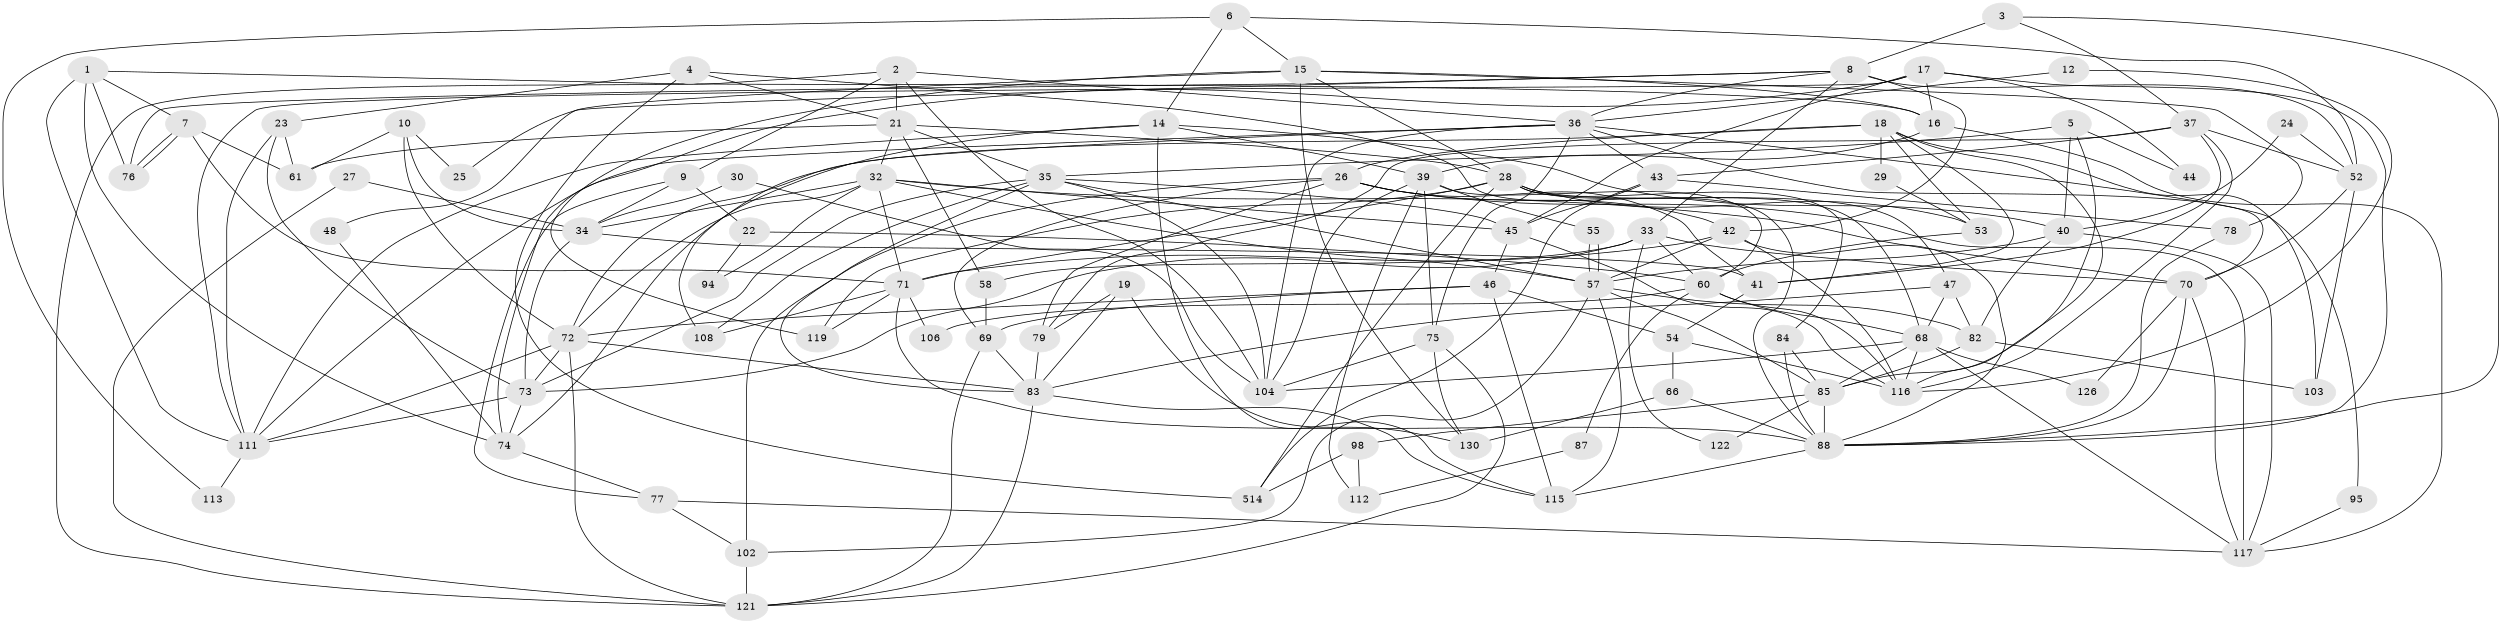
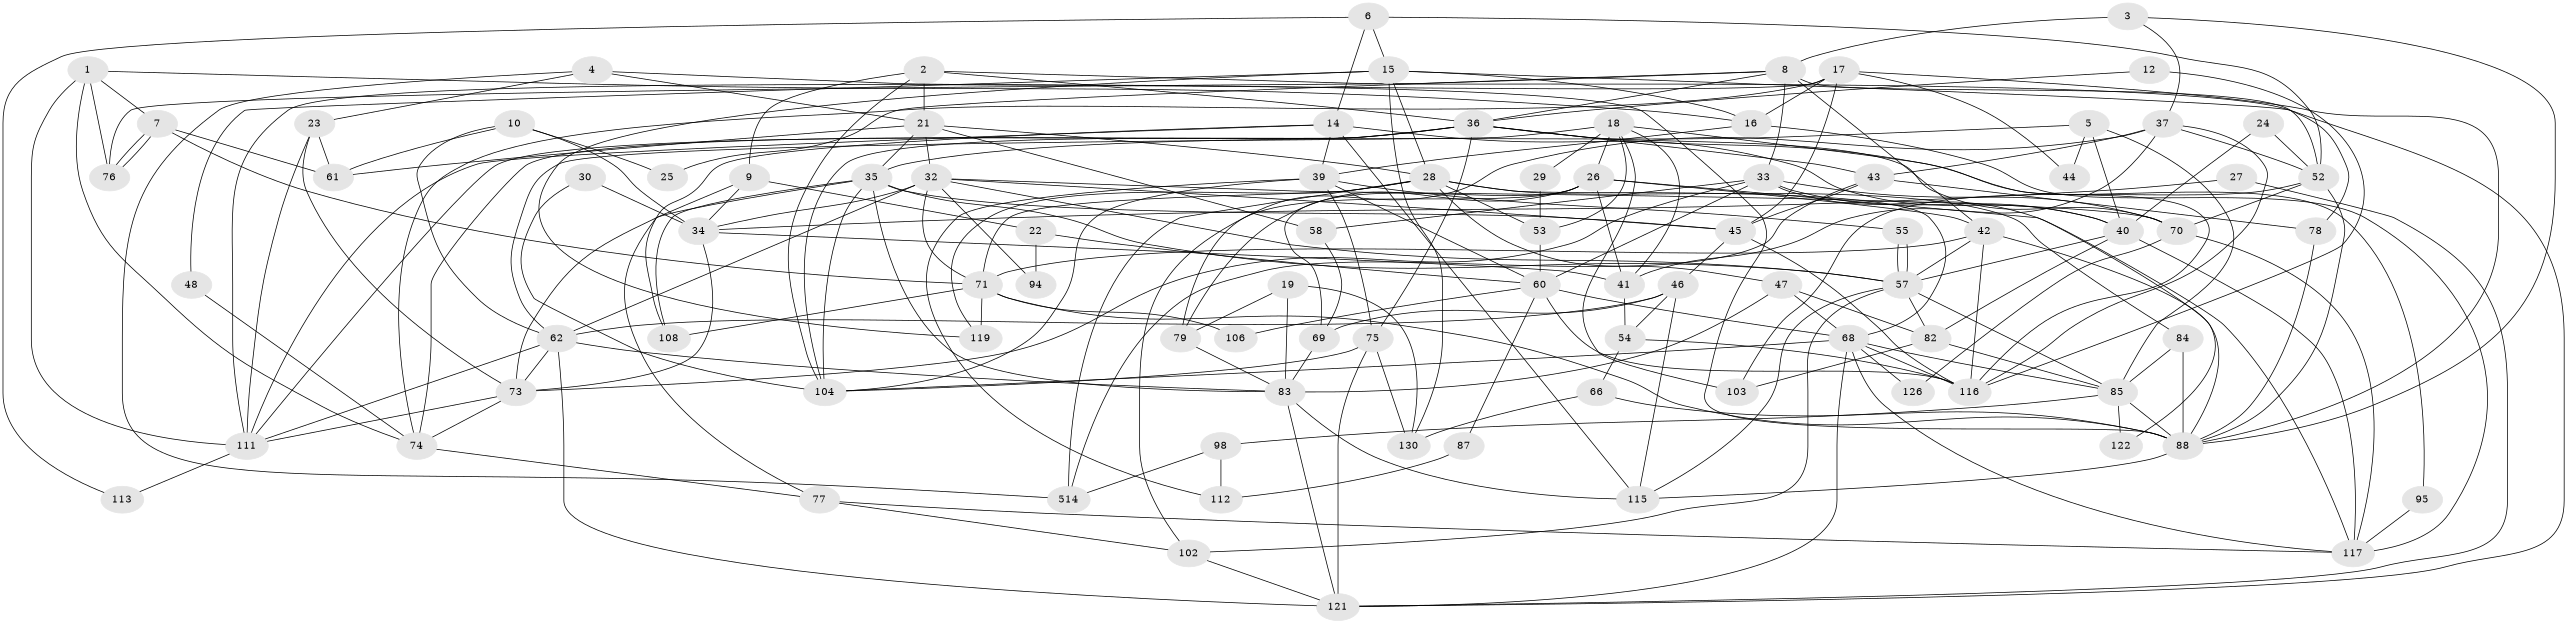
edge "33" -- "40": added
node "72": label "72" -> "62"
edge "70" -- "88": now "52" -- "88"
edge "69" -- "121": now "68" -- "121"
